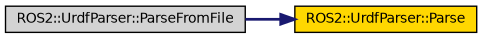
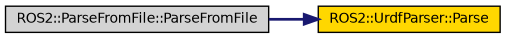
node "ROS2::UrdfParser::ParseFromFile": label "ROS2::UrdfParser::ParseFromFile" -> "ROS2::ParseFromFile::ParseFromFile"
